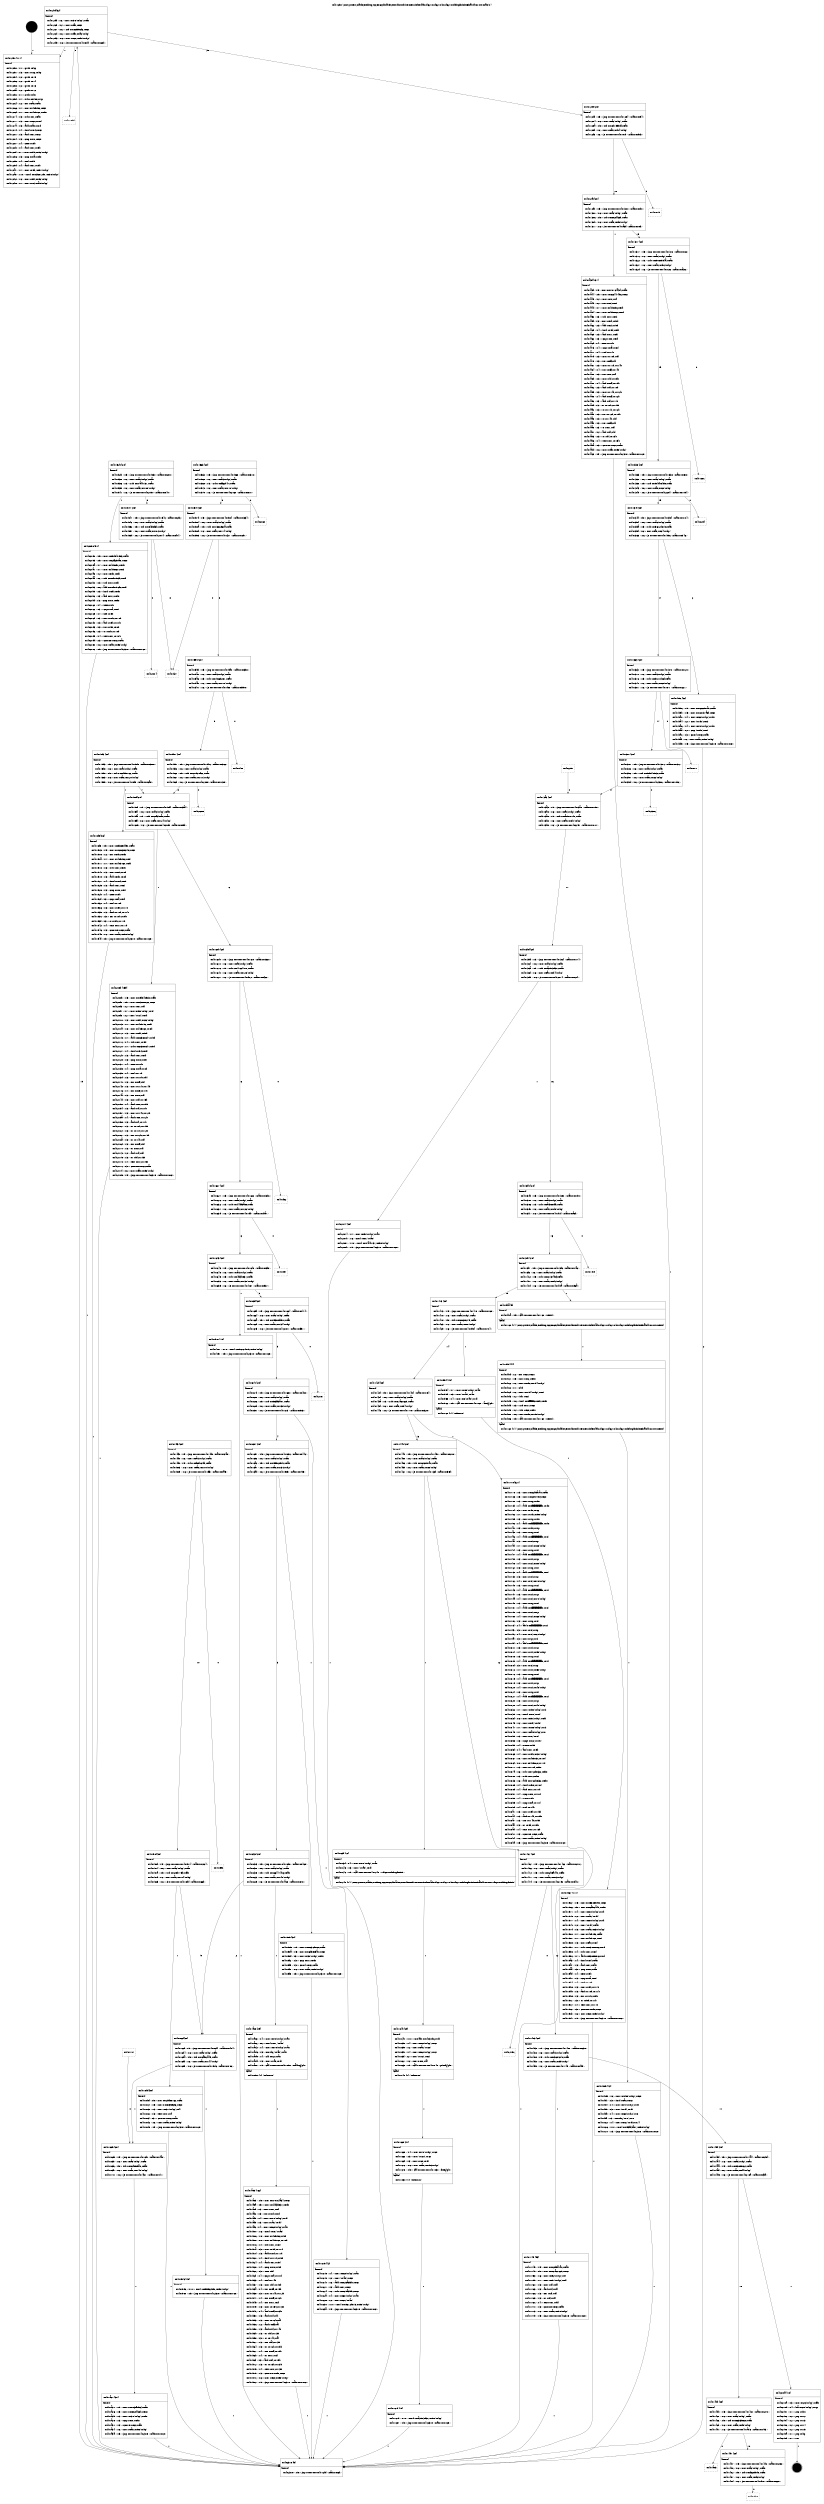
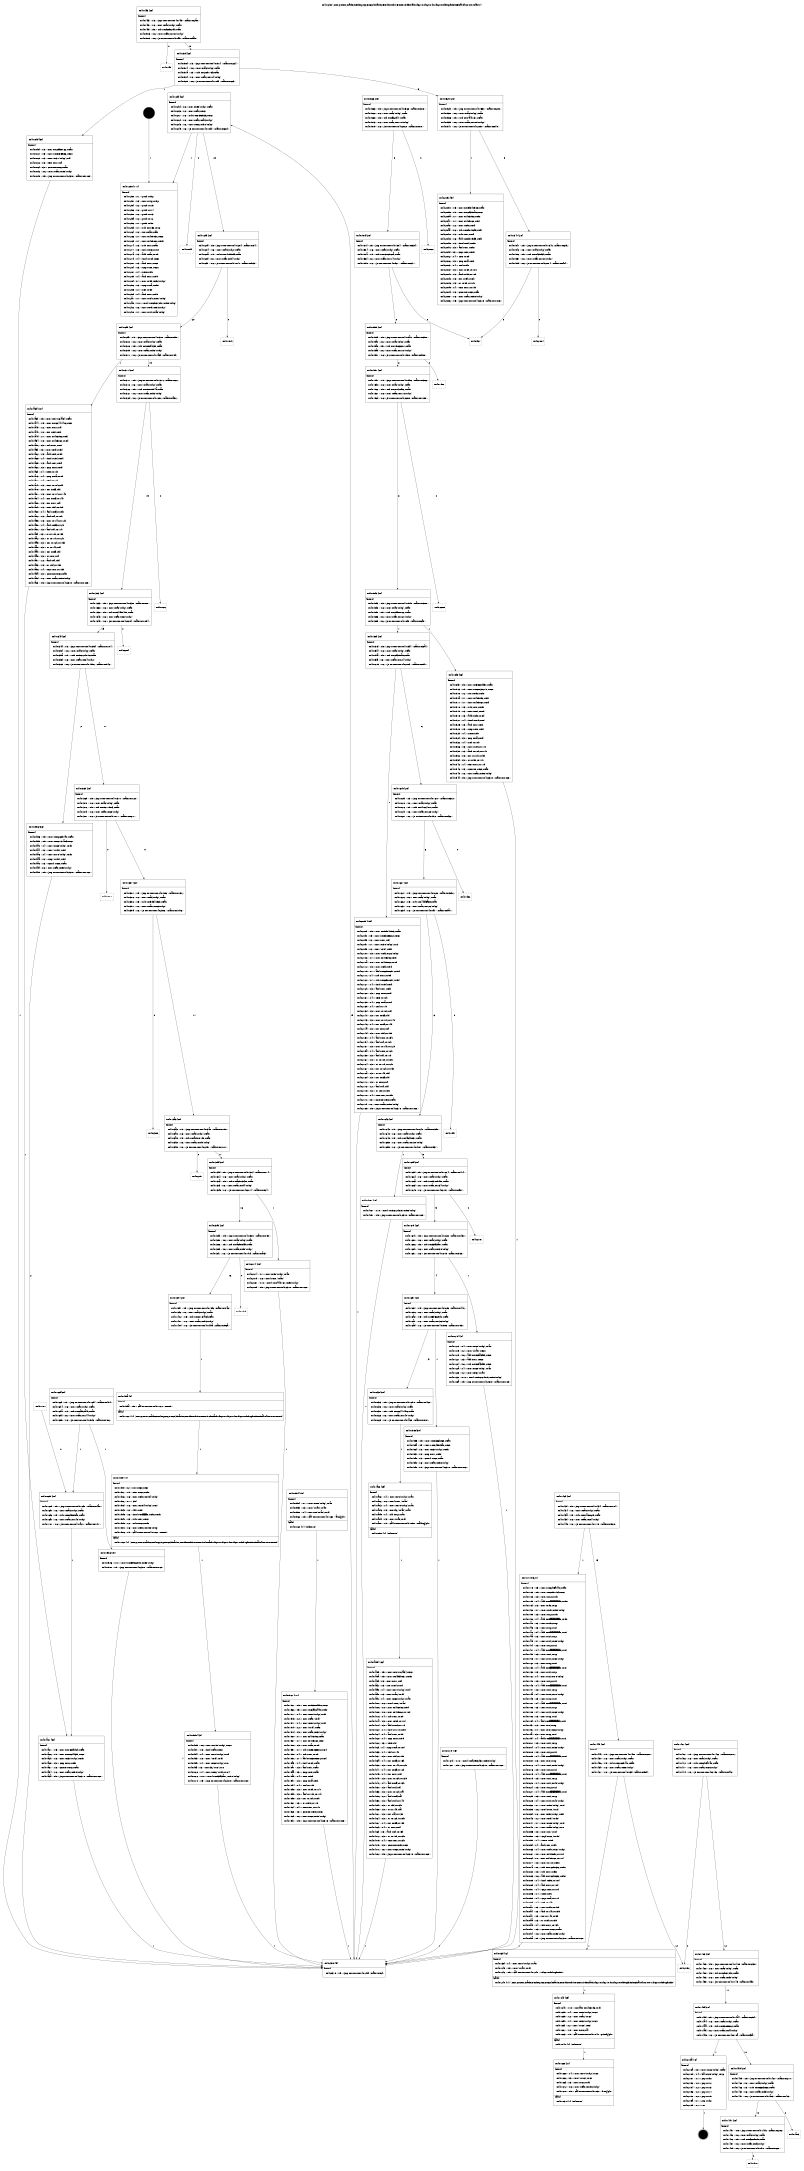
edge "0x402251" -> "0x4013a3 [28]": reversed
edge "0x4015b7 [28]" -> "0x4015ef [28]": now "0x4015b7 [28]" -> "0x4015d3 [28]"
node "0x401413 [28]": removed
edge "0x401a3f [137]" -> "0x40231e [5]": now "0x401a3f [137]" -> "0x401a21 [30]"
edge "0x402090 [91]" -> "0x40231e [5]": removed, label "1"
edge "0x40144b [28]" -> "0x401467 [28]": now "0x40144b [28]" -> "0x40219c"
edge "0x4016b3 [28]" -> "0x4016cf [28]": removed, label "2"
edge "0x40150f [28]" -> "0x4016cf [28]": now "0x40150f [28]" -> "0x40152b [28]"
node "0x401749 [53]": removed
edge "0x401c68 [21]" -> "0x401c7d [15]": removed, label "1"
